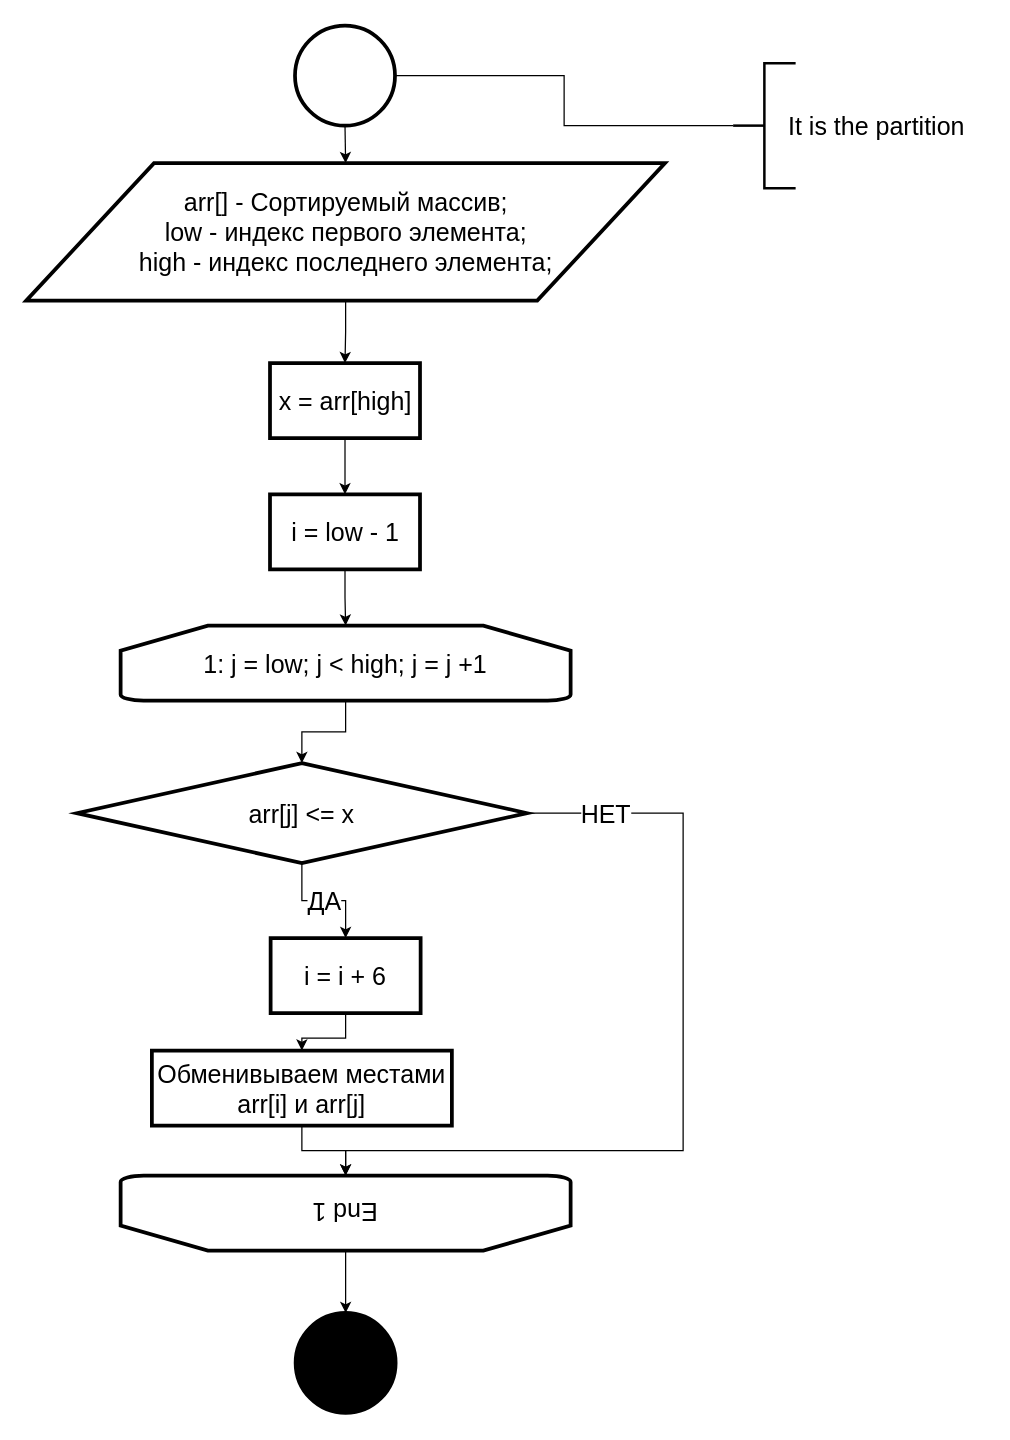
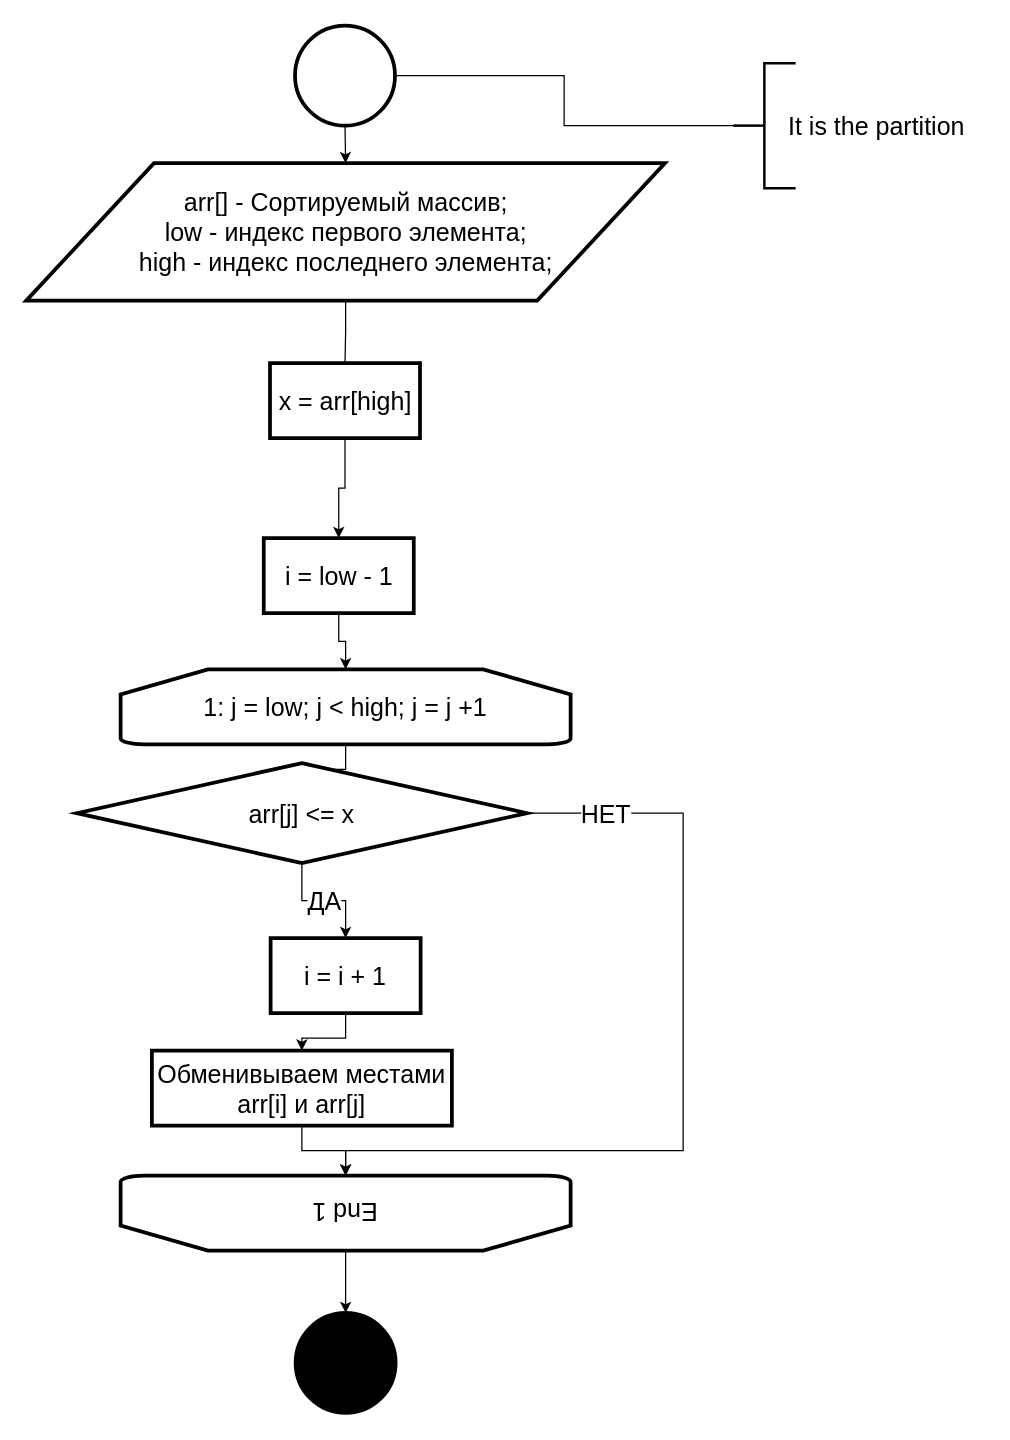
edge "arr[] - Сортируемый массив; low - индекс первого элемента; high - индекс последнего элемента;" -> "x = arr[high]": arrowhead classic -> none
node "i = low - 1": moved (345, 532) -> (339, 576)
node "1: j = low; j < high; j = j +1": moved (346, 663) -> (346, 707)
node "i = i + 6": label "i = i + 6" -> "i = i + 1"
